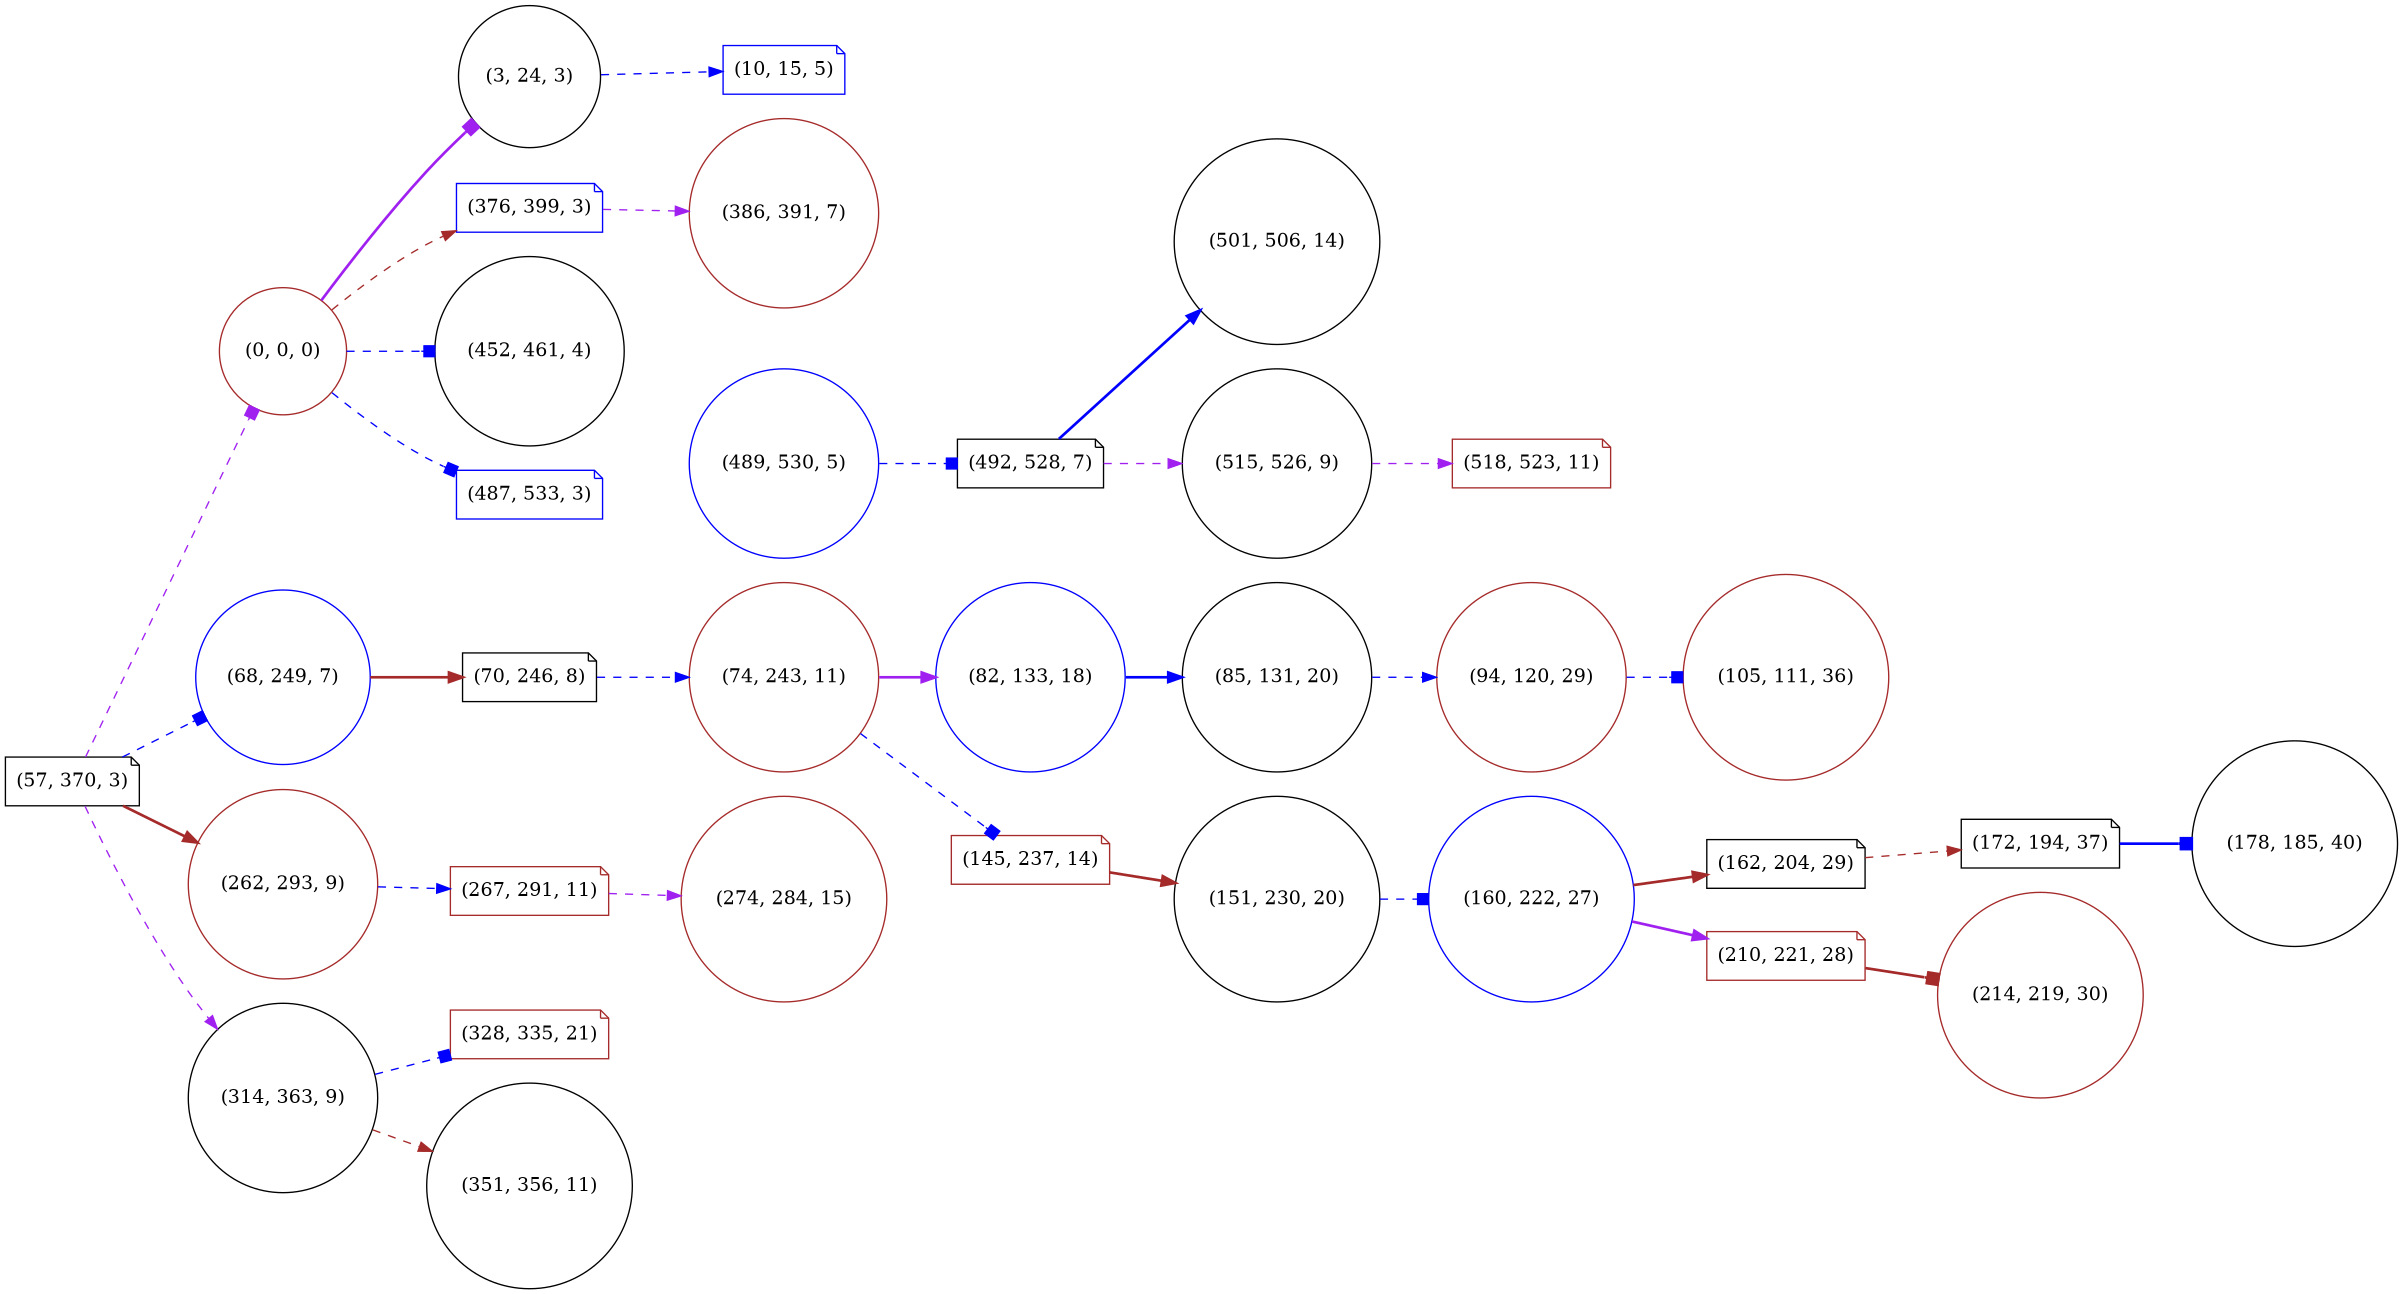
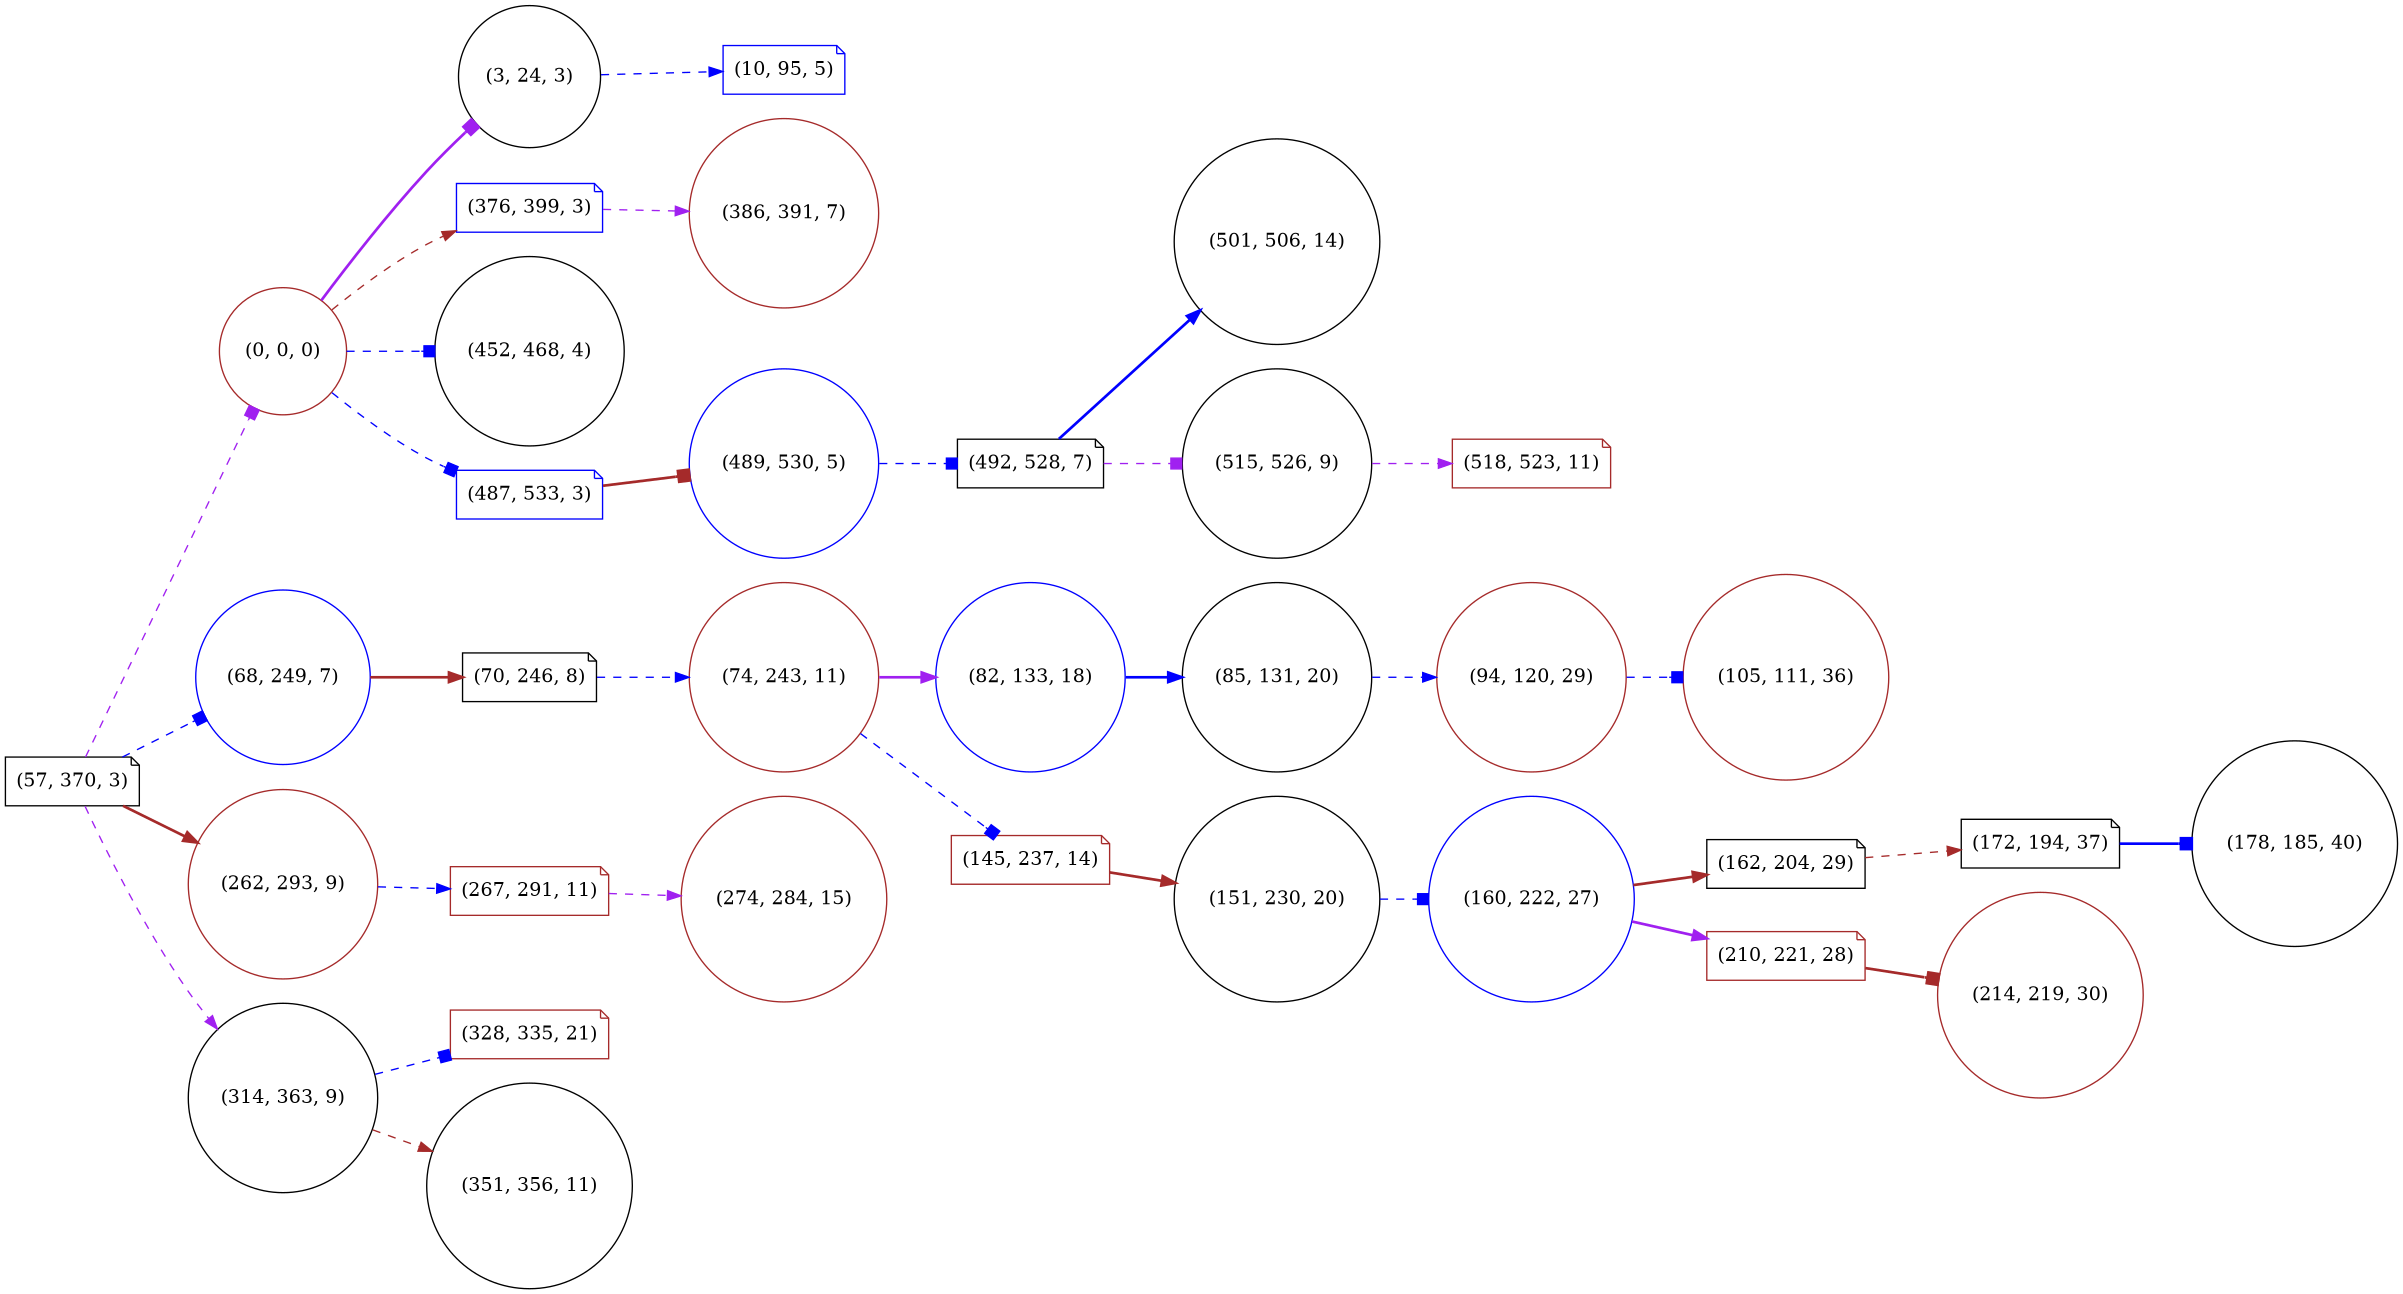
node "(10, 15, 5)": label "(10, 15, 5)" -> "(10, 95, 5)"
node "(452, 461, 4)": label "(452, 461, 4)" -> "(452, 468, 4)"
edge "(492, 528, 7)" -> "(515, 526, 9)": arrowhead normal -> box
edge "(487, 533, 3)" -> "(489, 530, 5)": added
